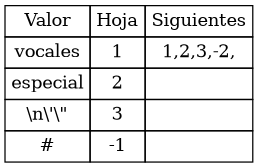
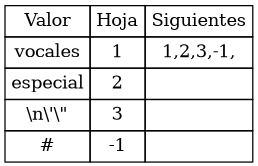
node "Valor": text "1,2,3,-2," -> "1,2,3,-1,"
